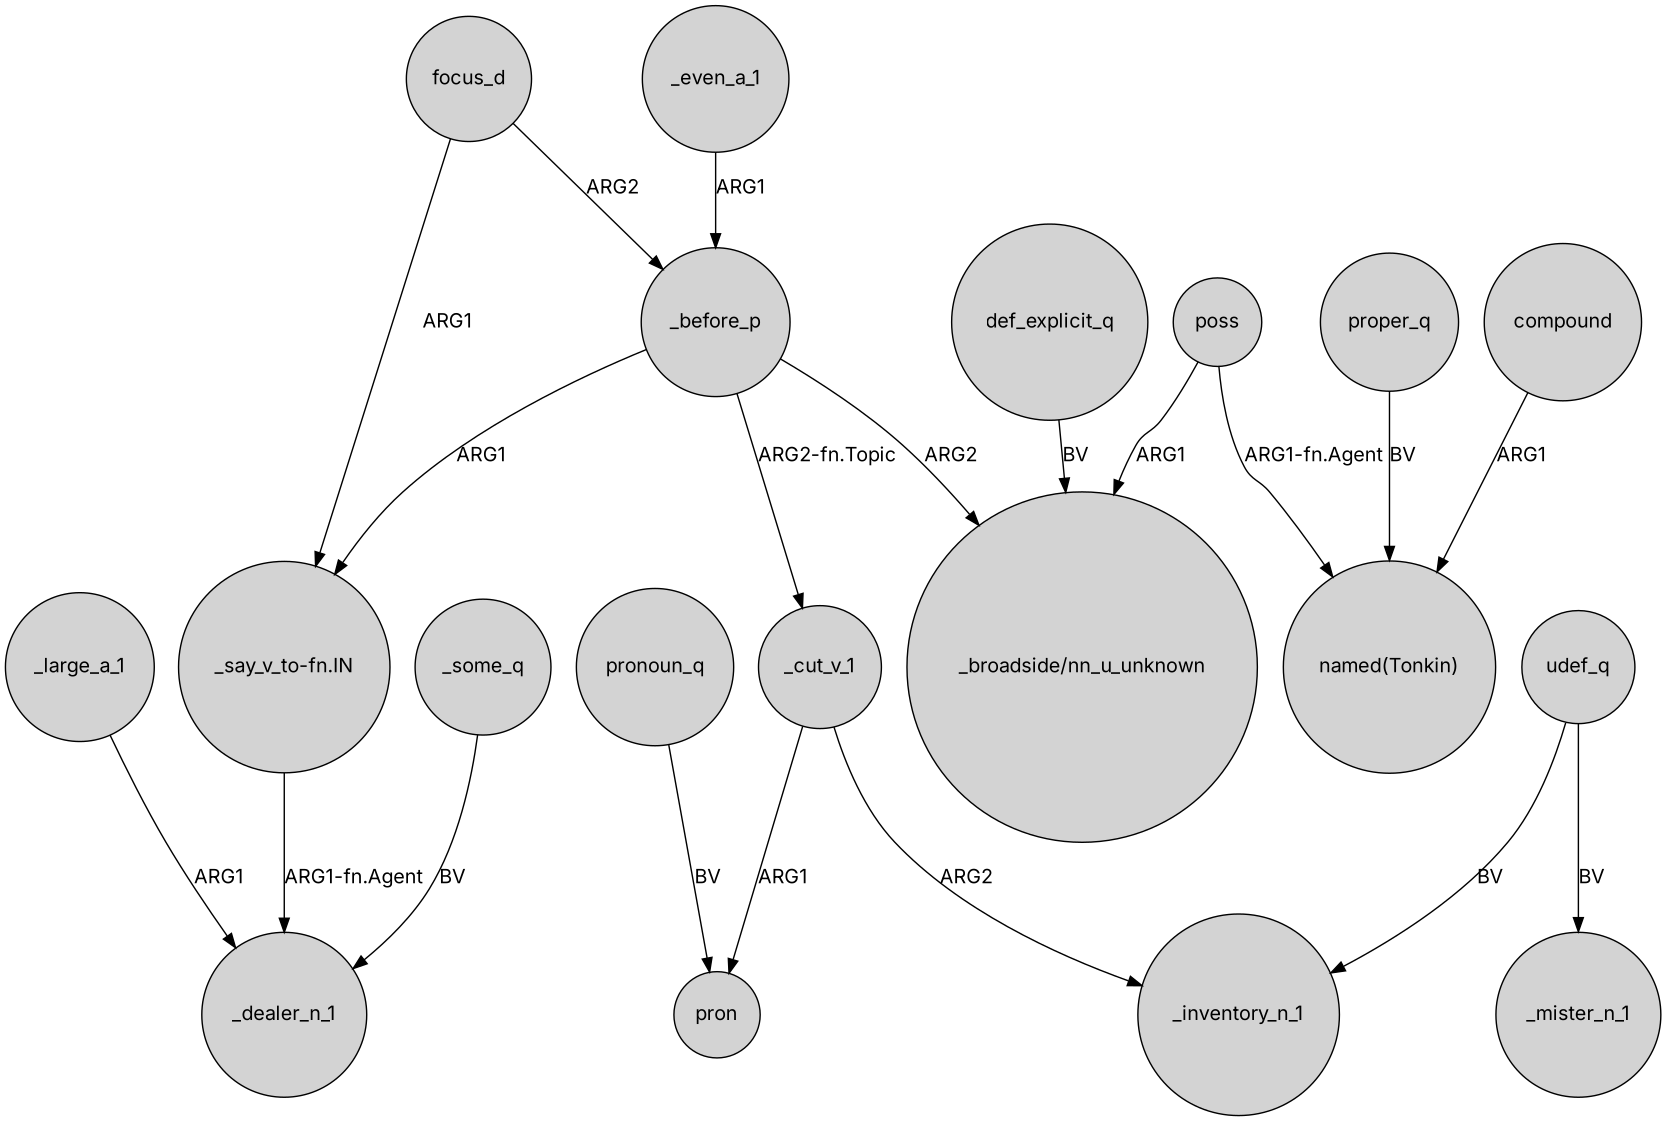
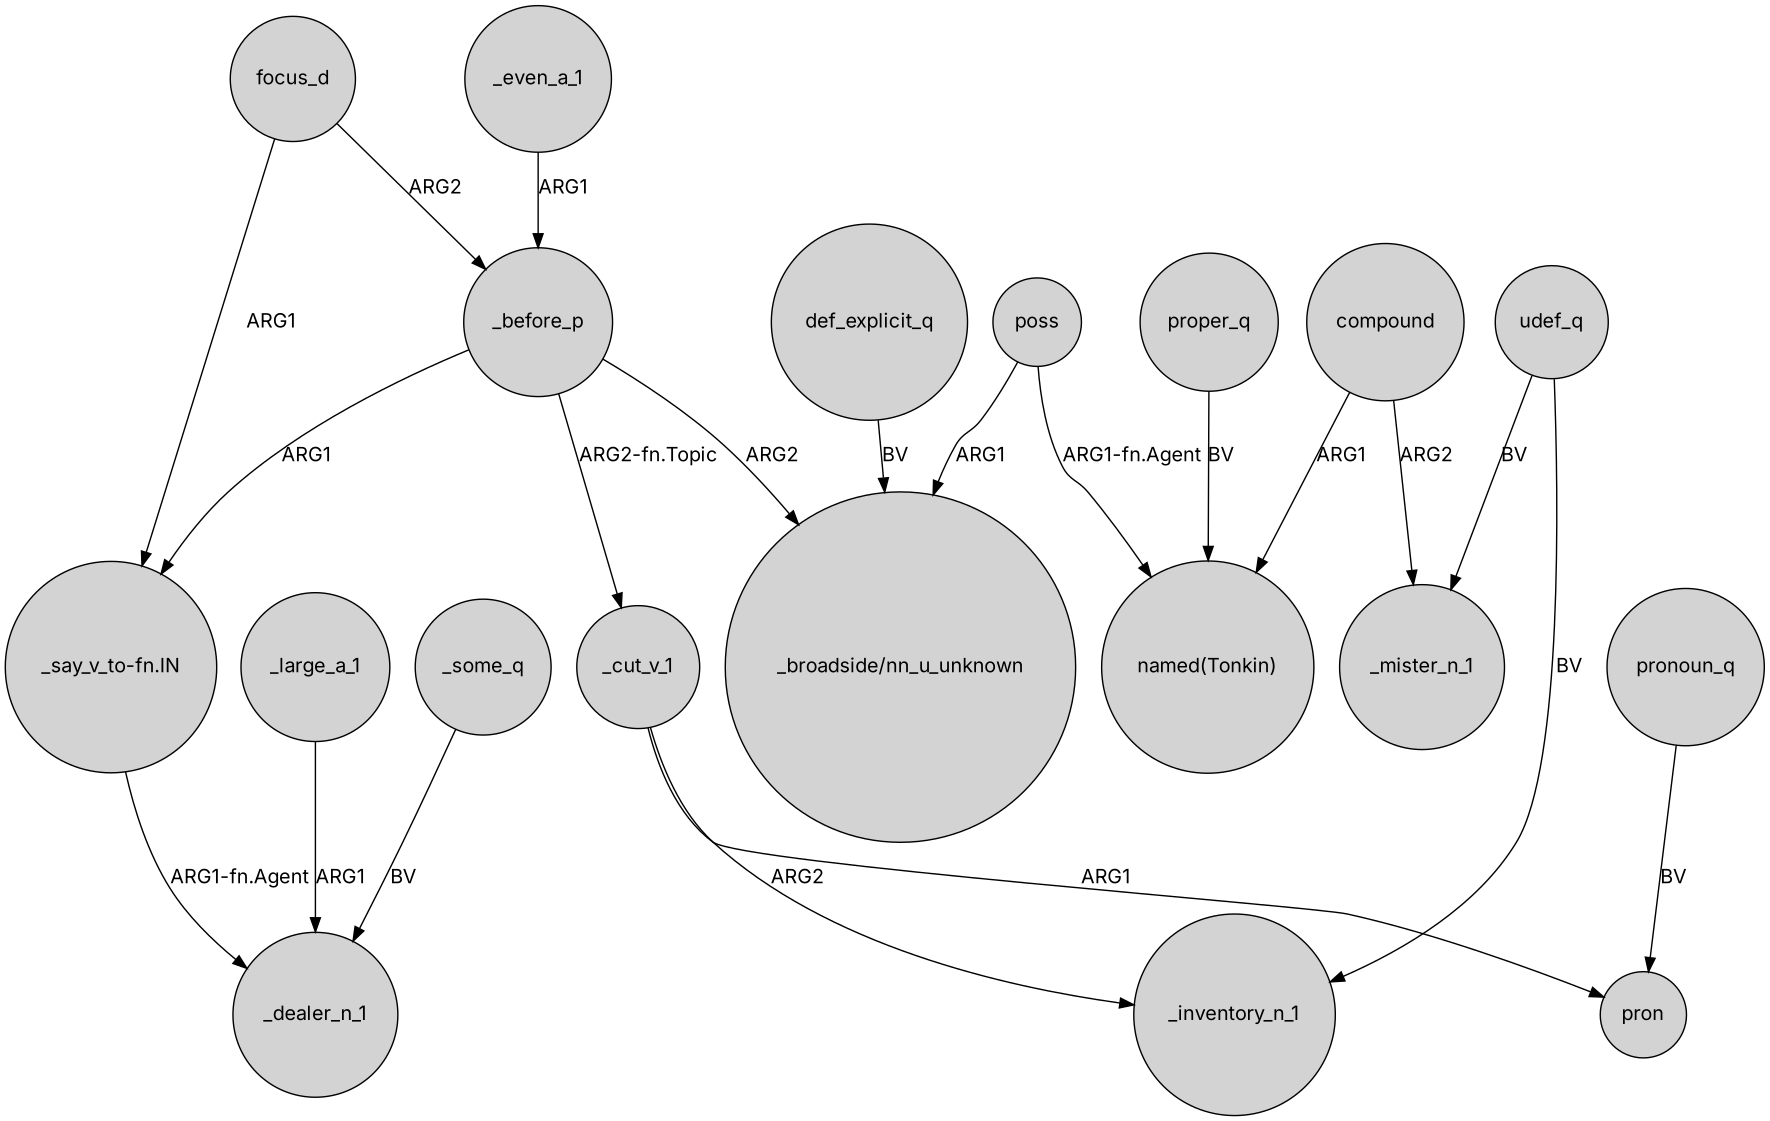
edge "compound" -> "_mister_n_1": added, label "ARG2"
